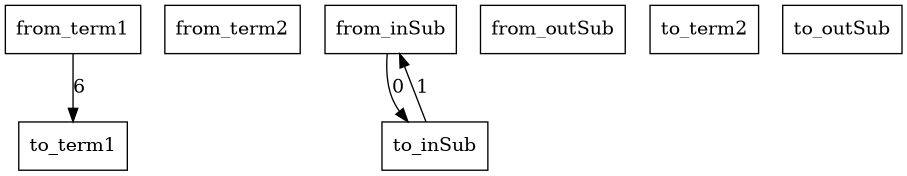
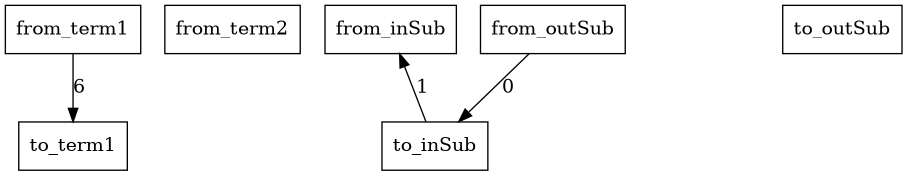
node "to_term2": removed
edge "from_inSub" -> "to_inSub": now "from_outSub" -> "to_inSub"
